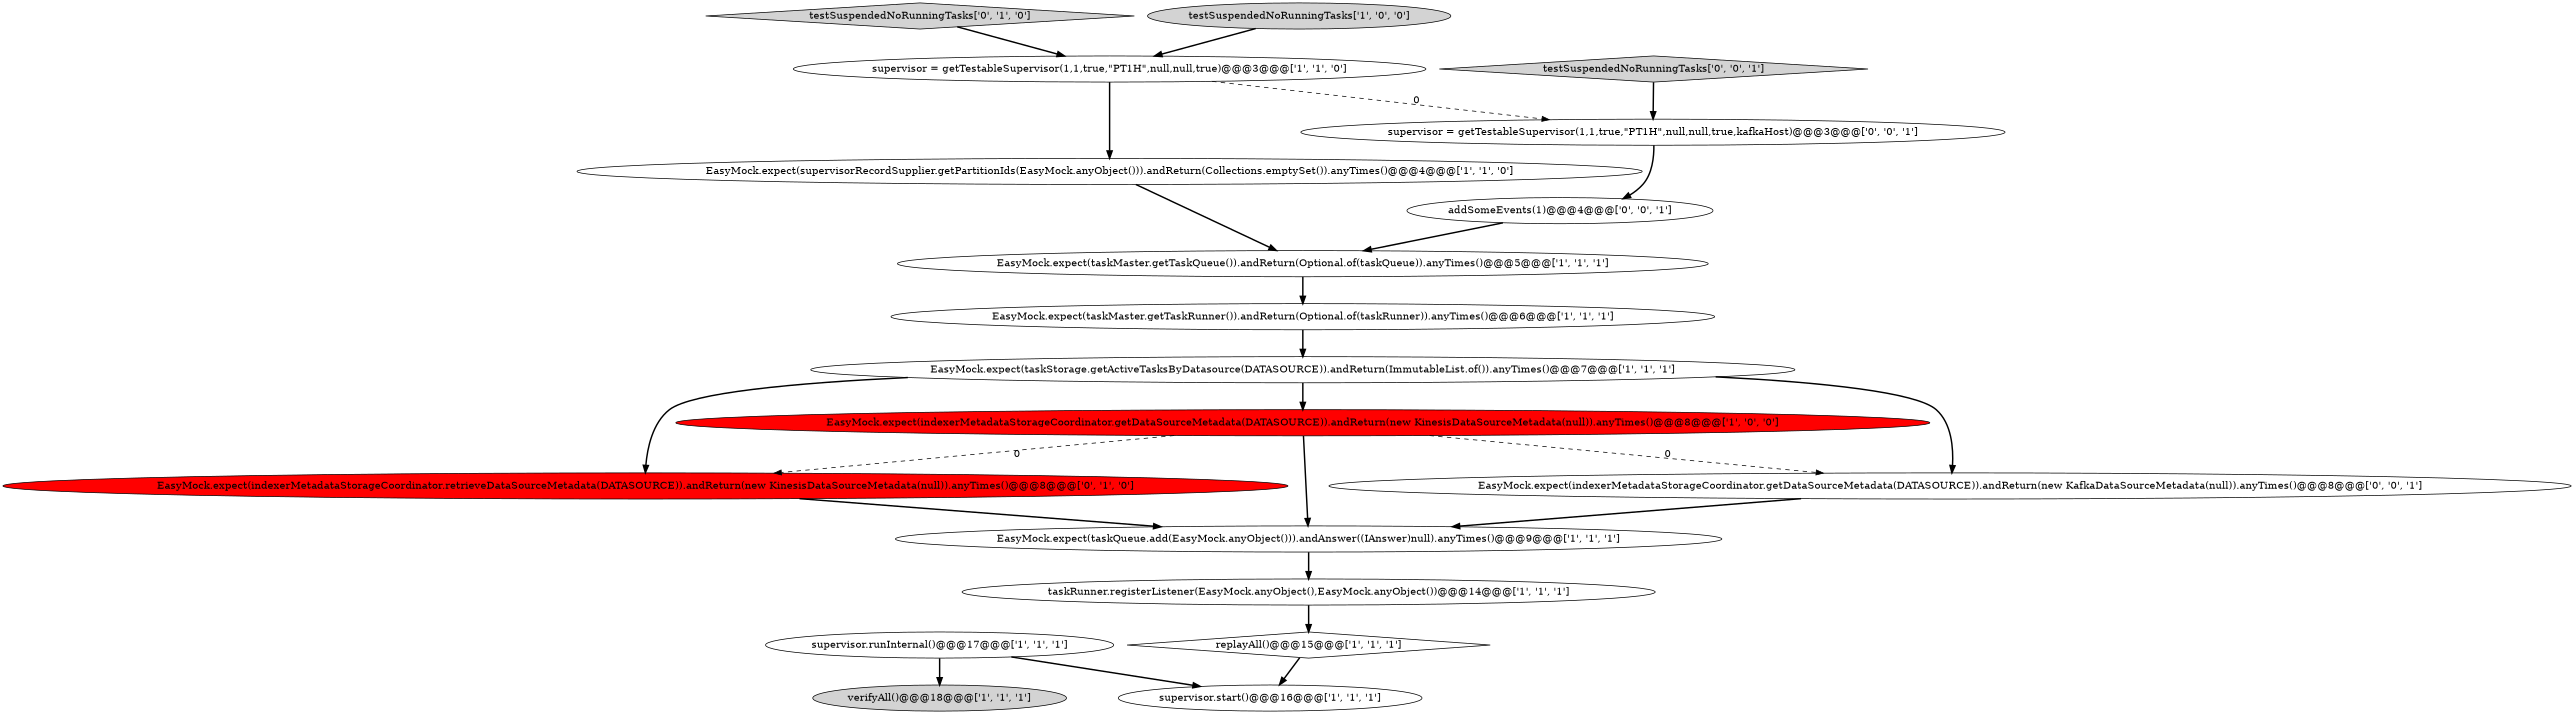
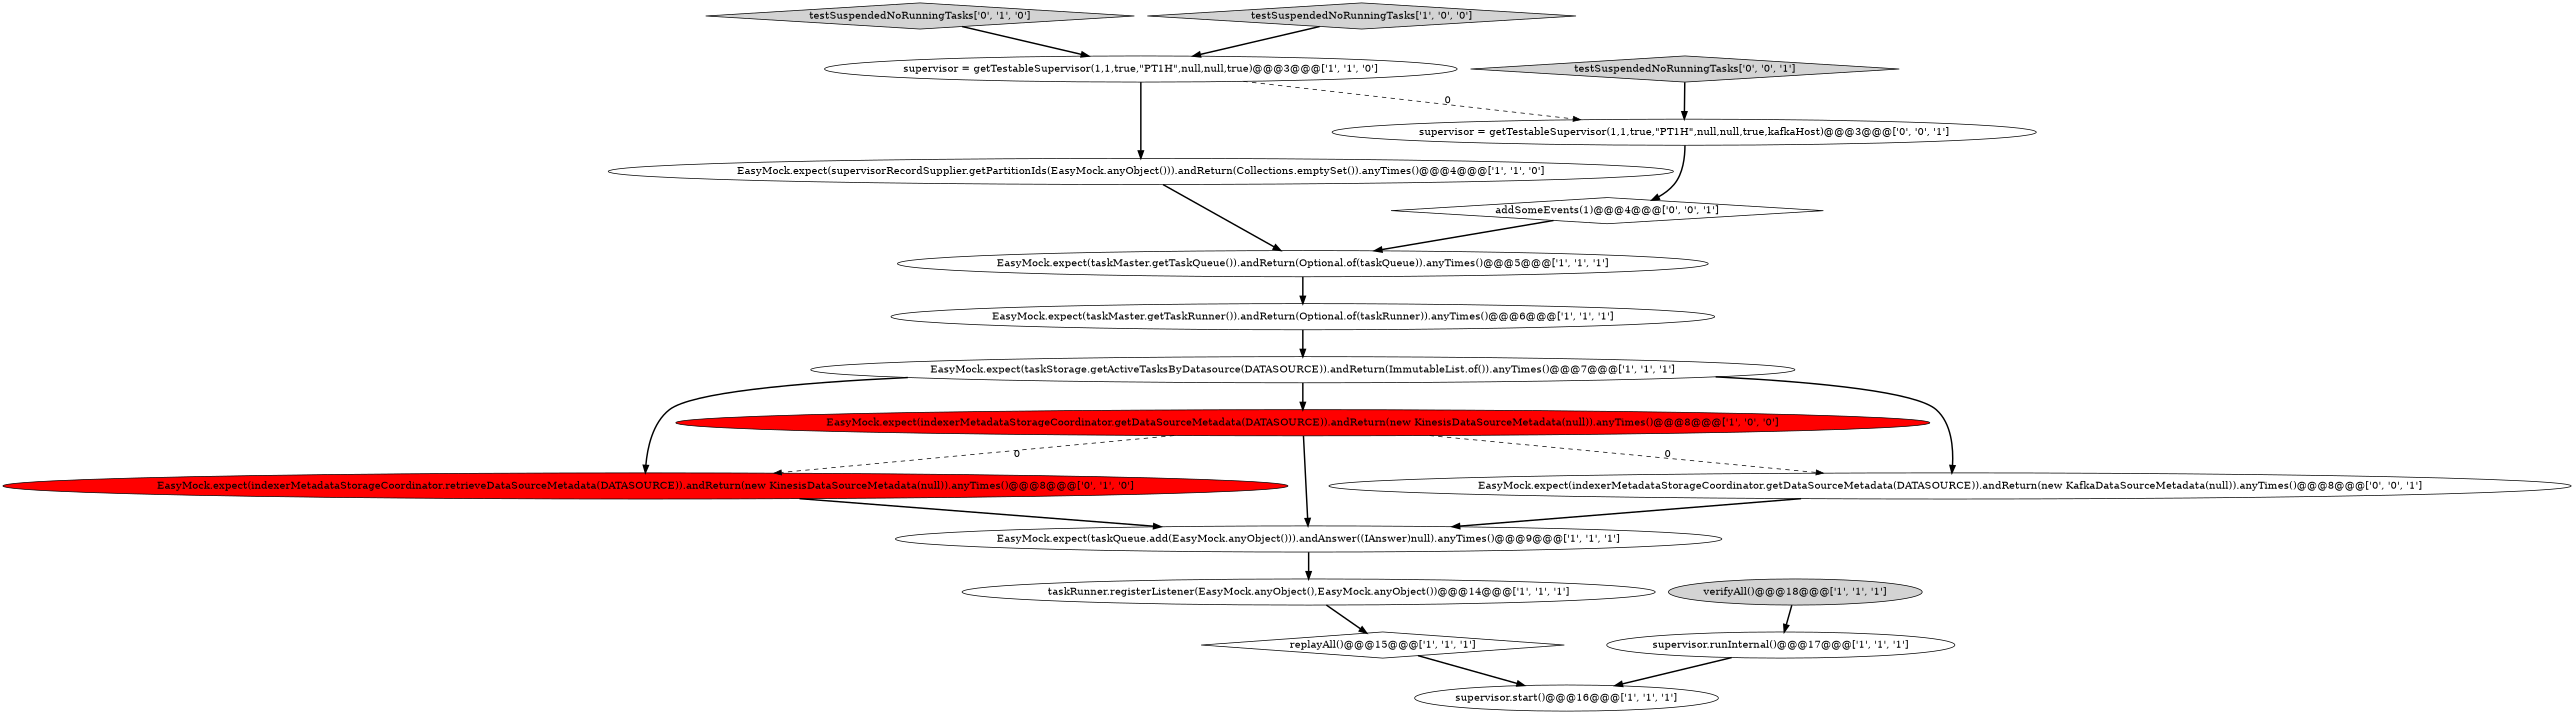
node "testSuspendedNoRunningTasks['1', '0', '0']": shape ellipse -> diamond
node "addSomeEvents(1)@@@4@@@['0', '0', '1']": shape ellipse -> diamond
edge "supervisor.runInternal()@@@17@@@['1', '1', '1']" -> "verifyAll()@@@18@@@['1', '1', '1']": reversed
